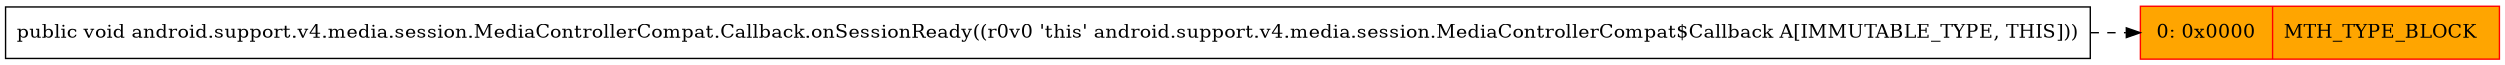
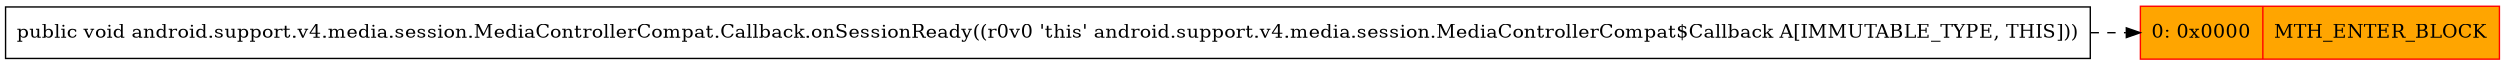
node "0: 0x0000": text "MTH_TYPE_BLOCK" -> "MTH_ENTER_BLOCK"
